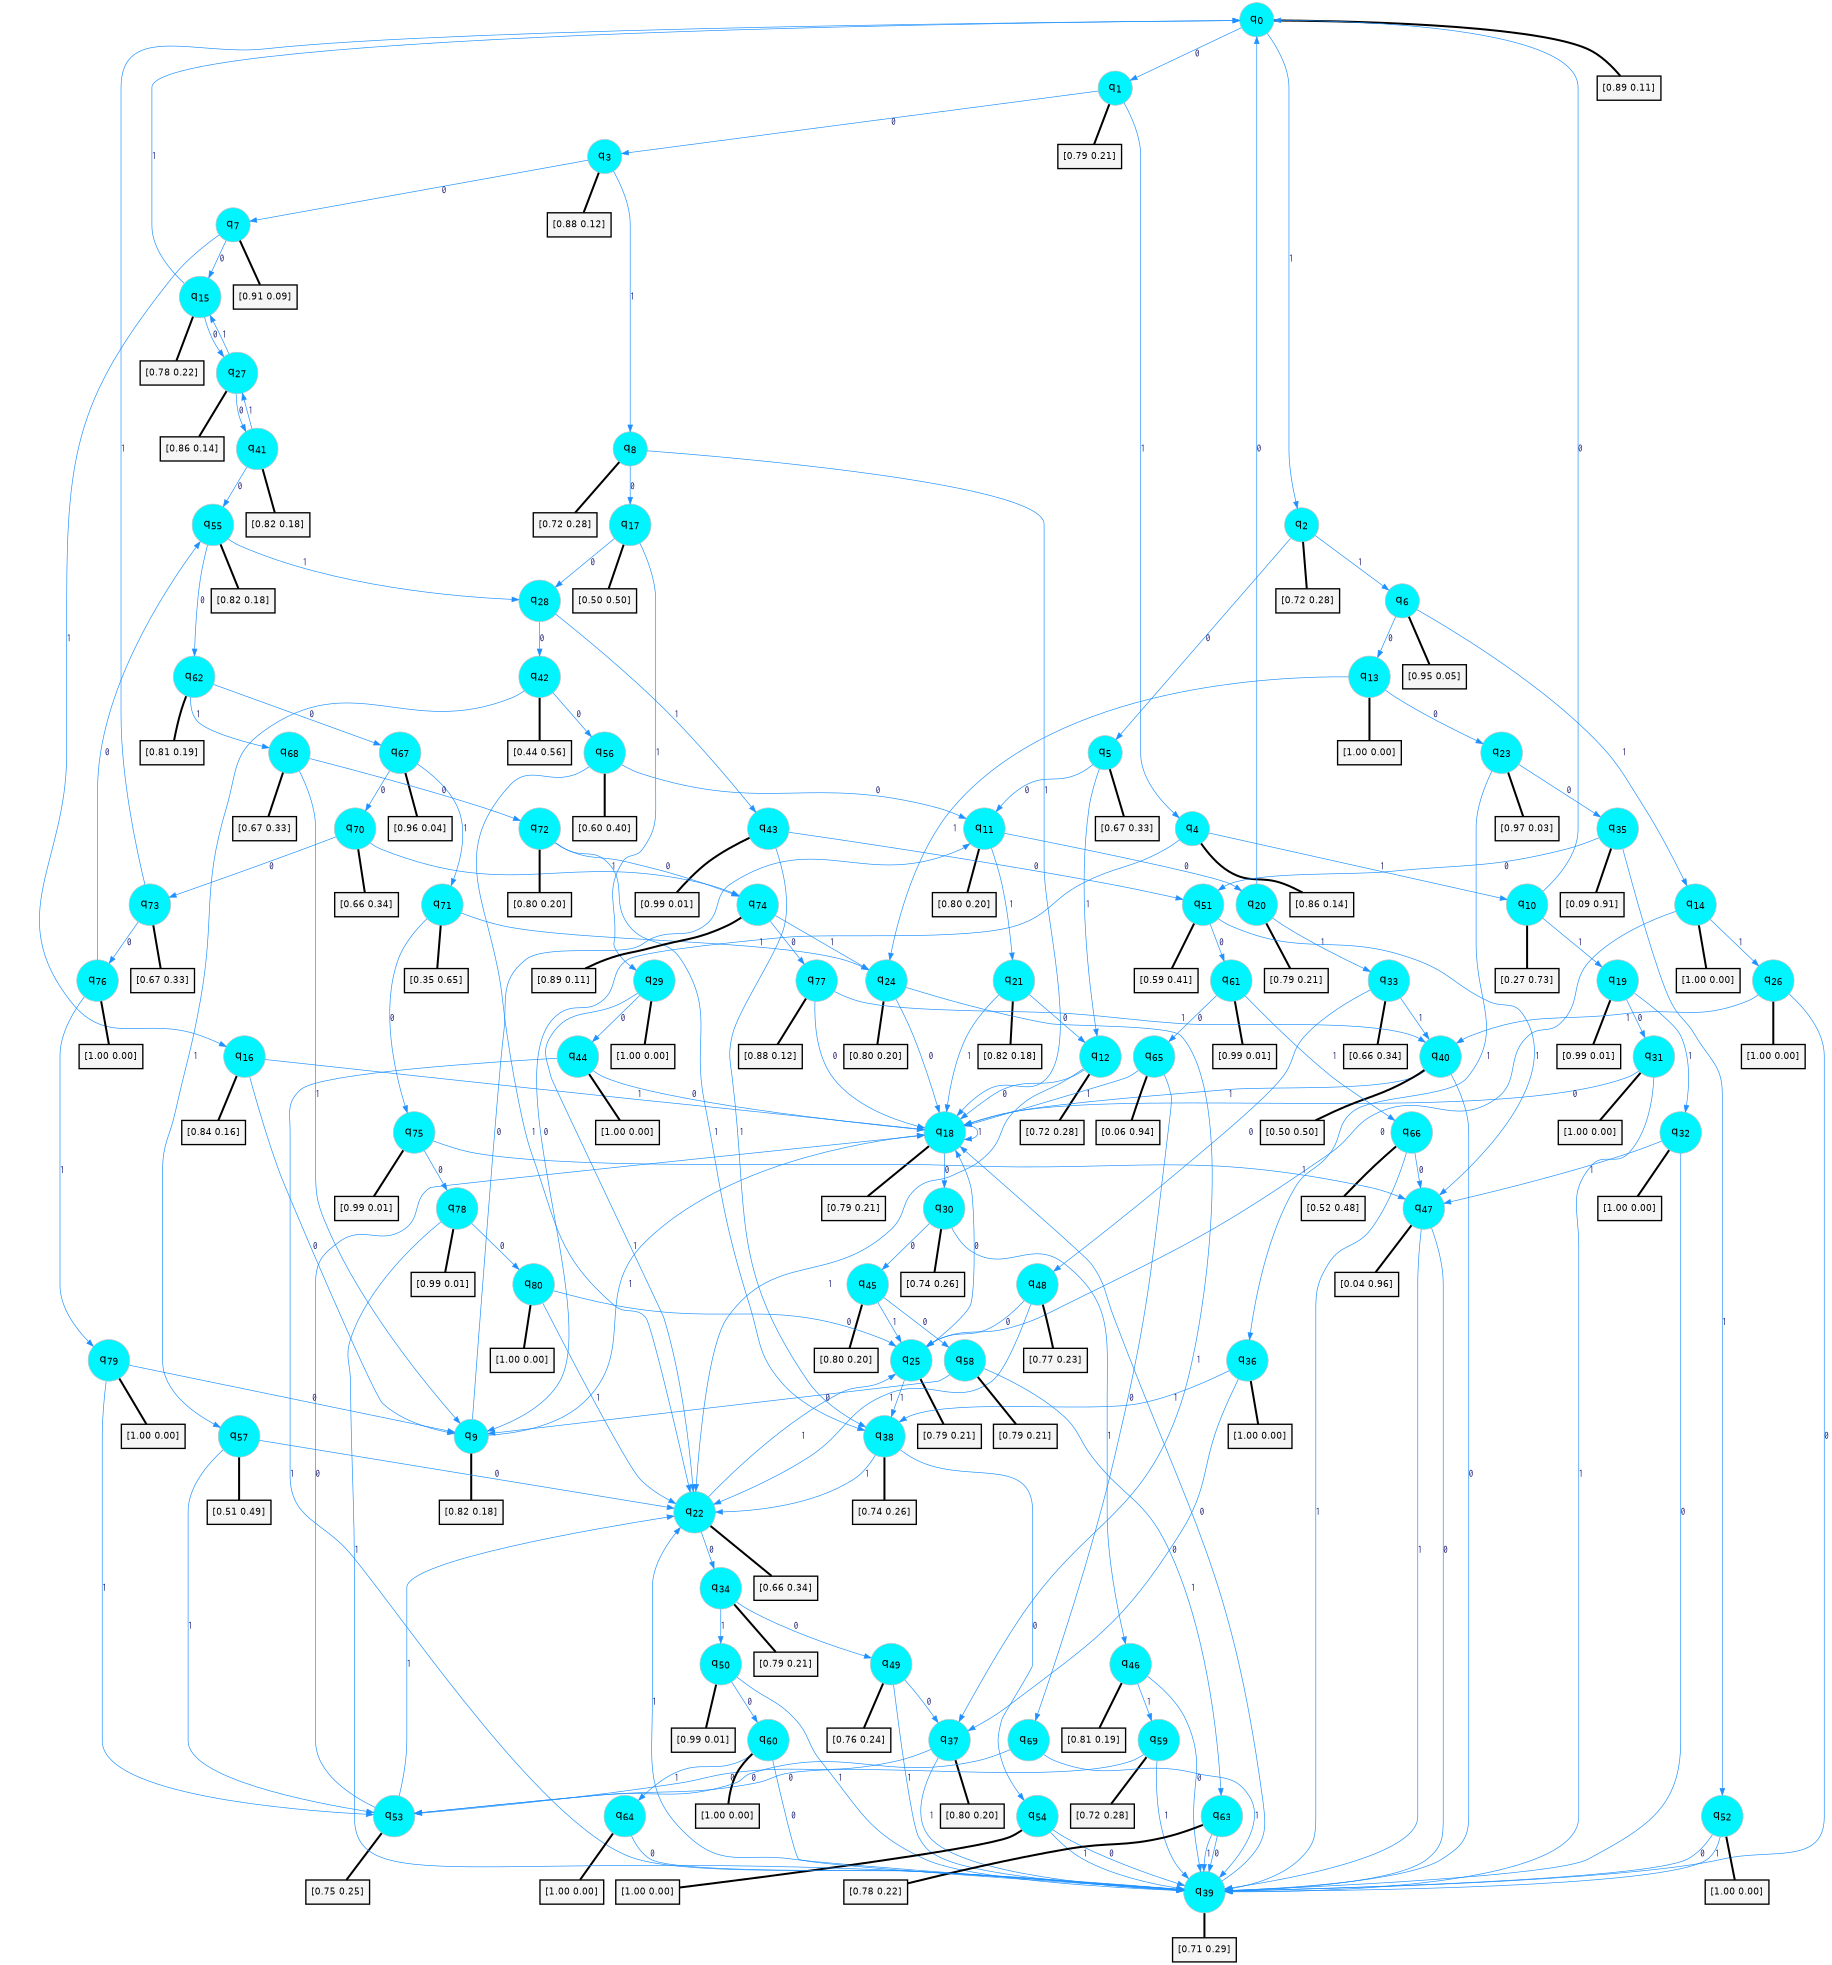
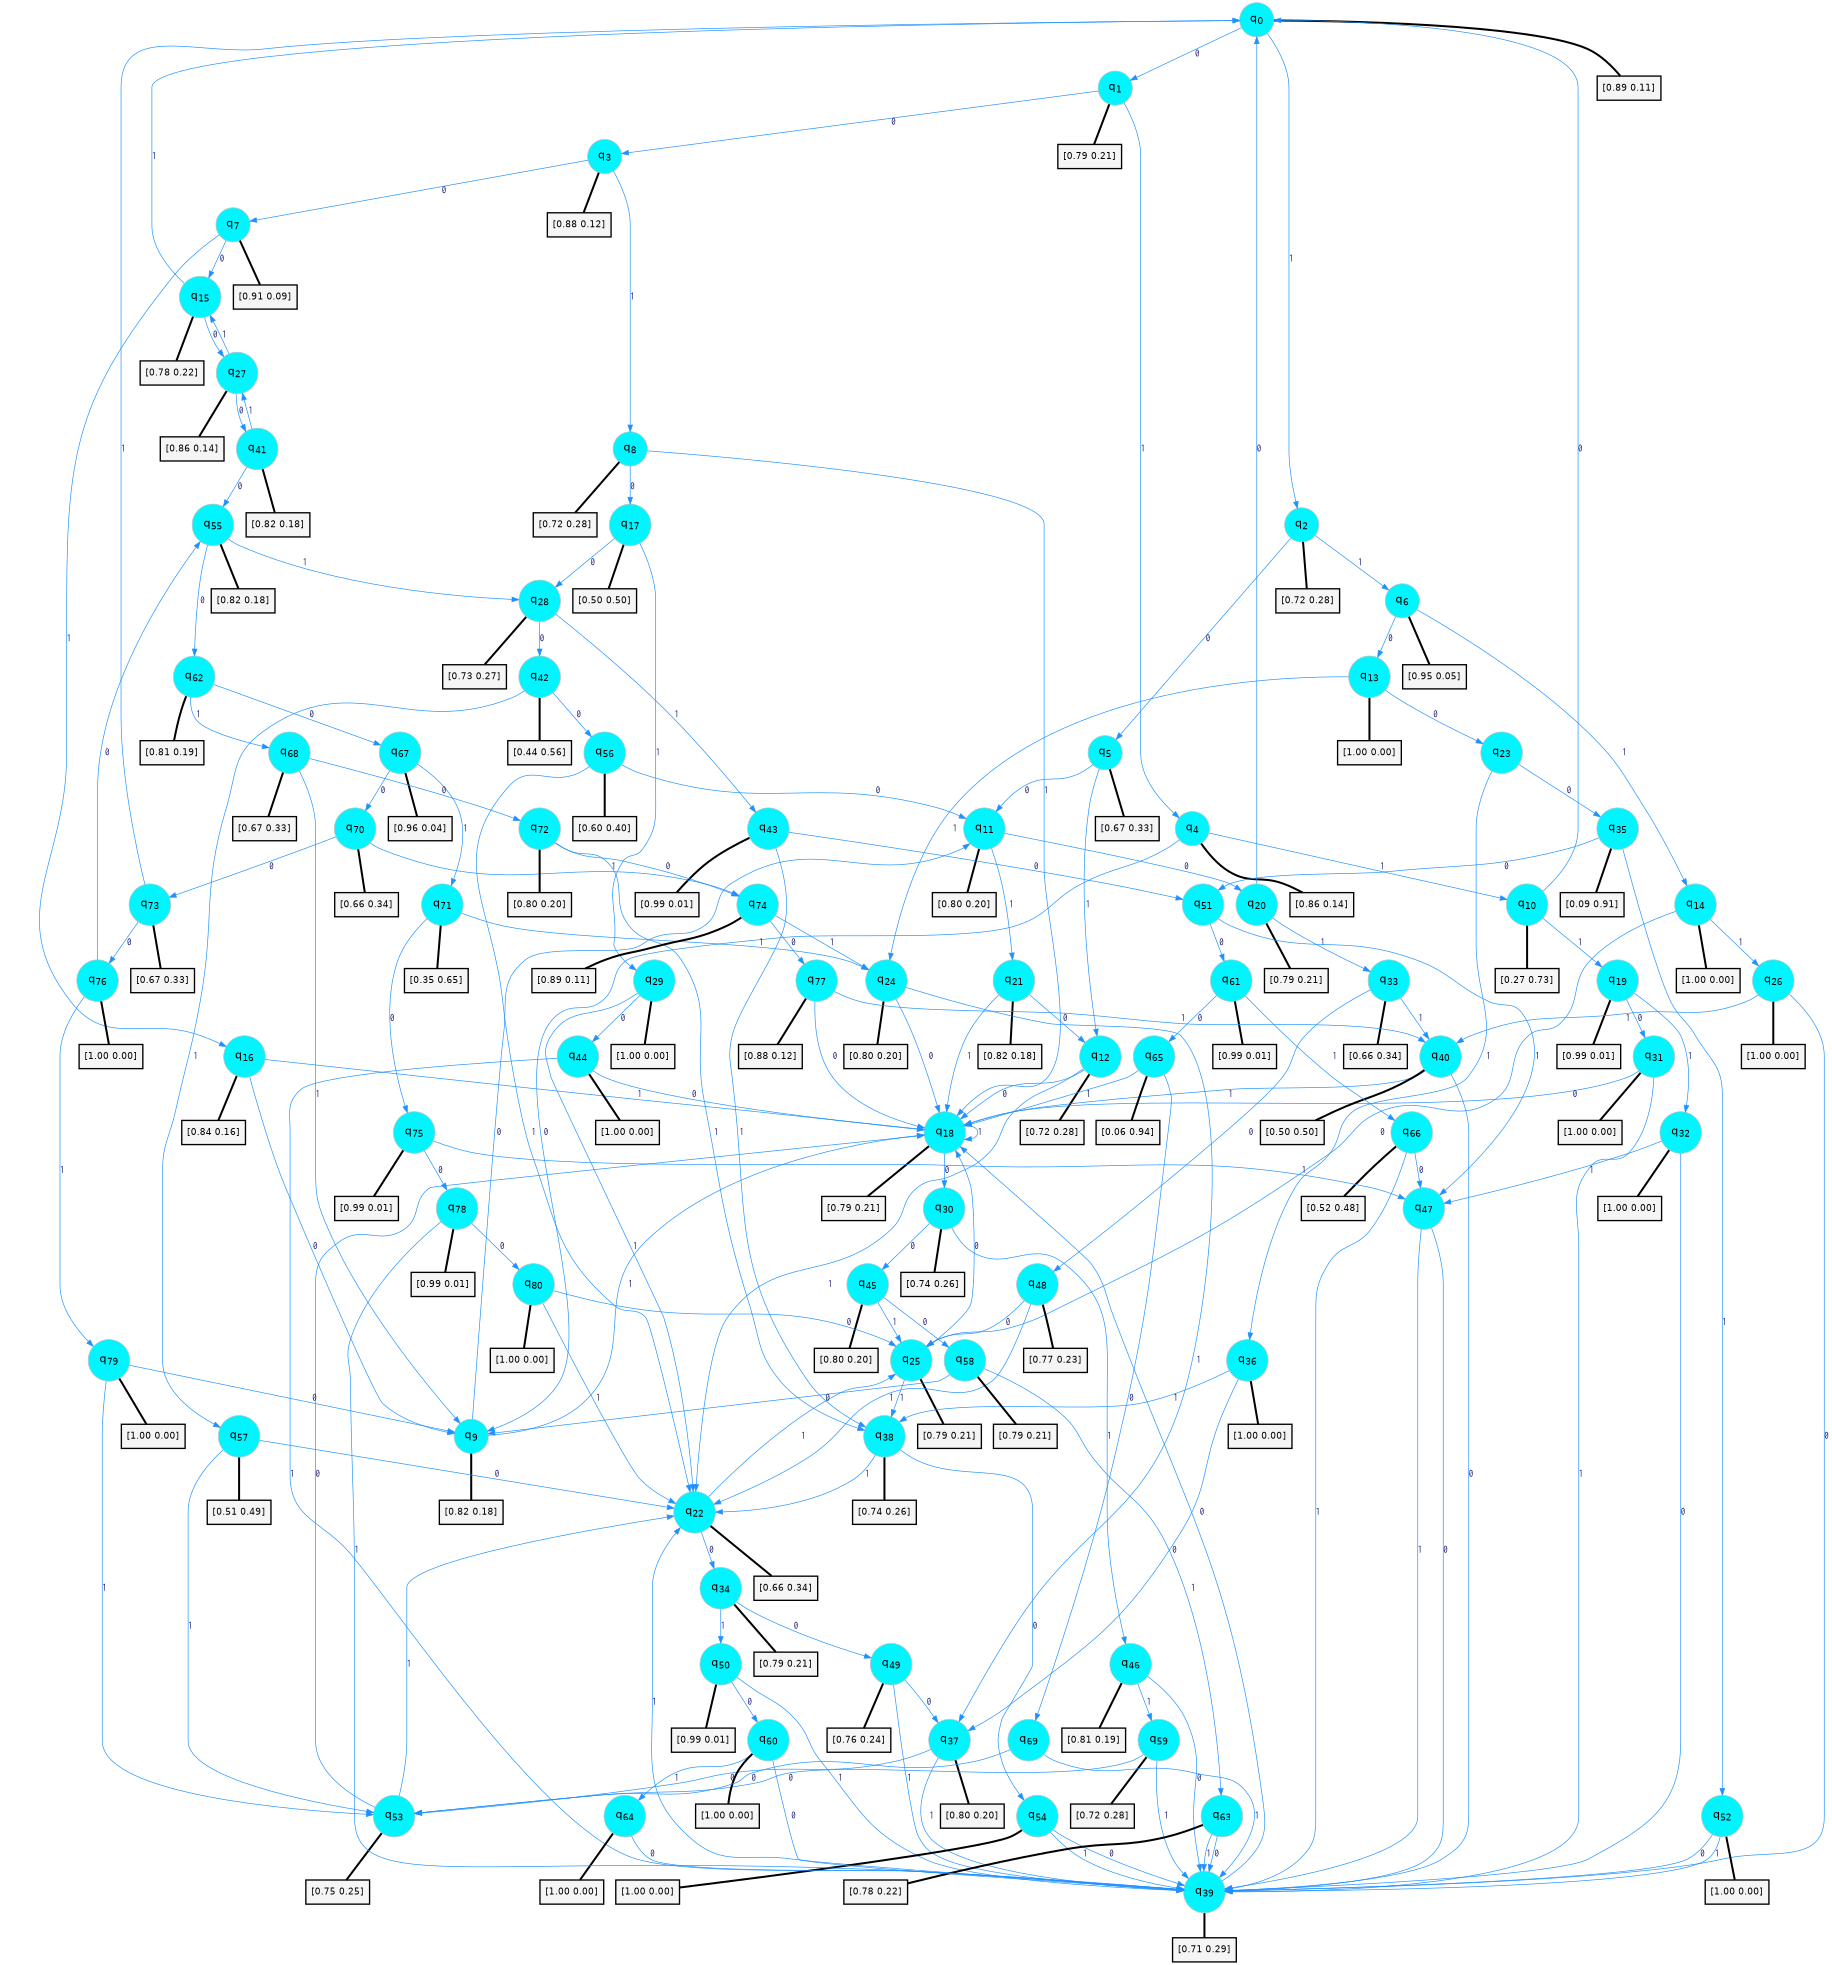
node "[0.73 0.27]": added
node "[0.97 0.03]": removed
node "[0.59 0.41]": removed
node "[0.04 0.96]": removed
